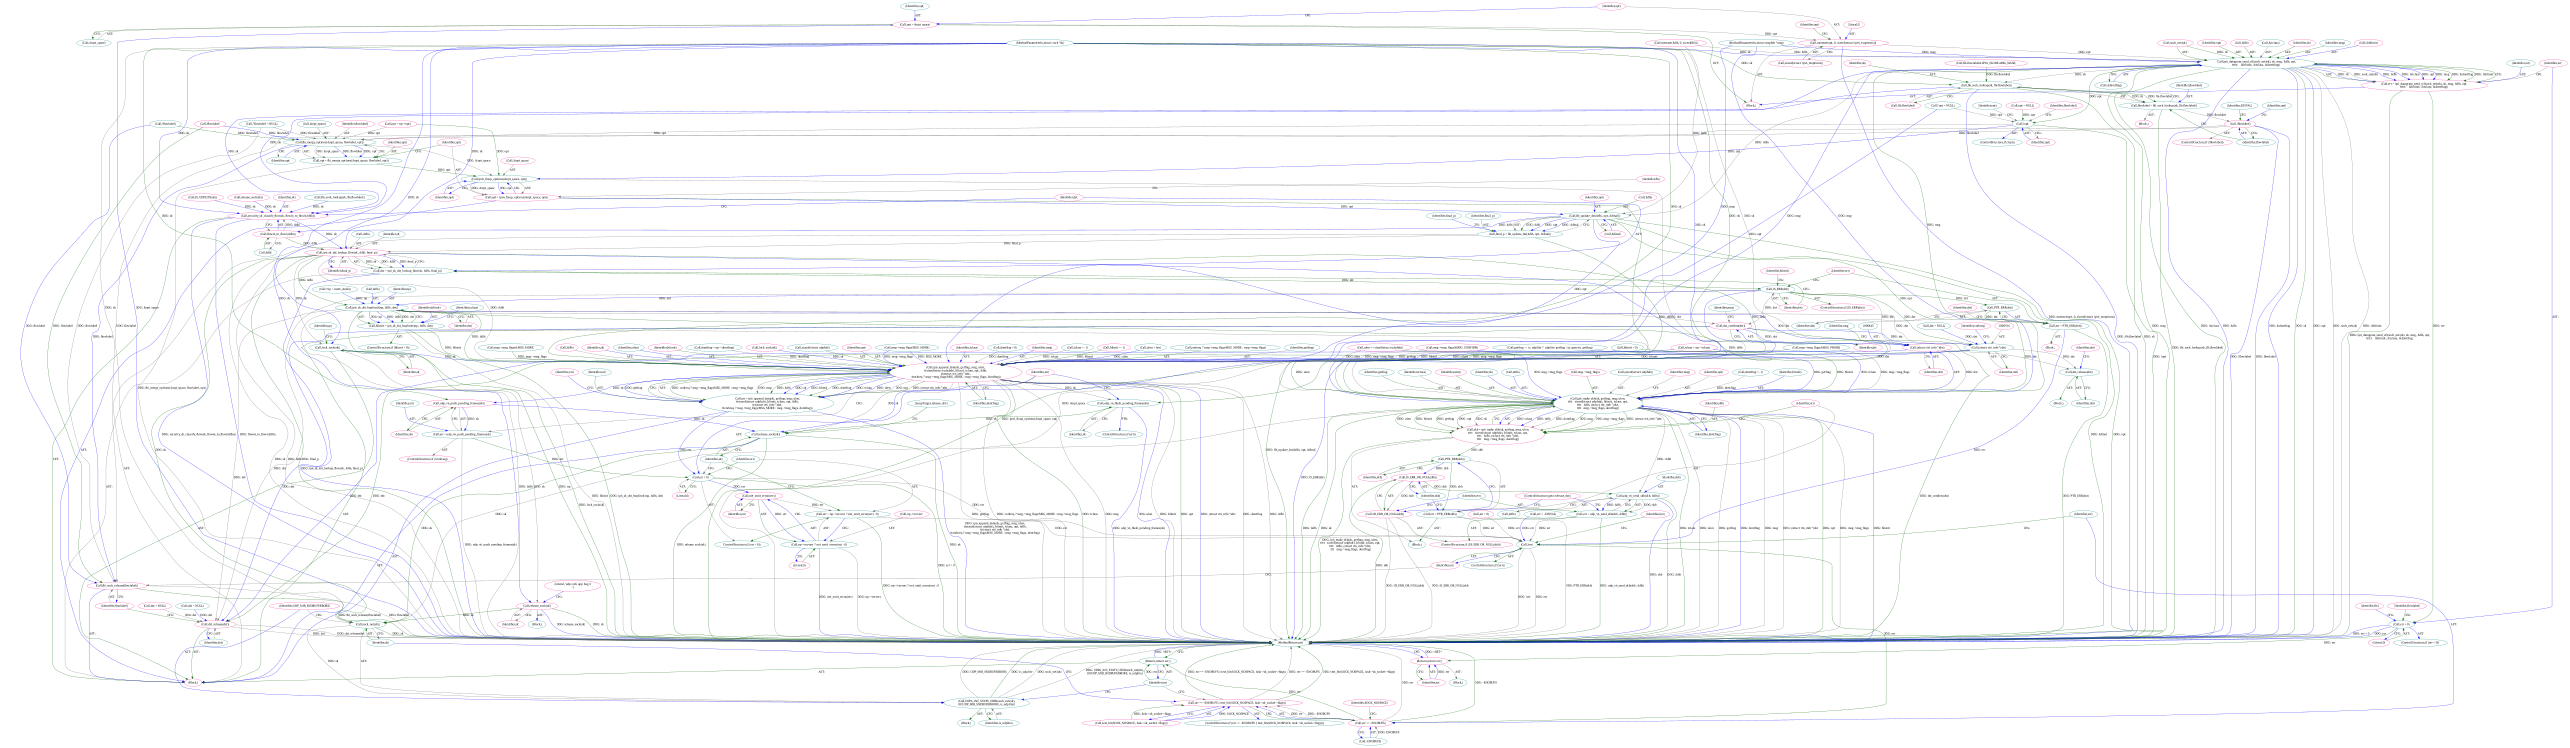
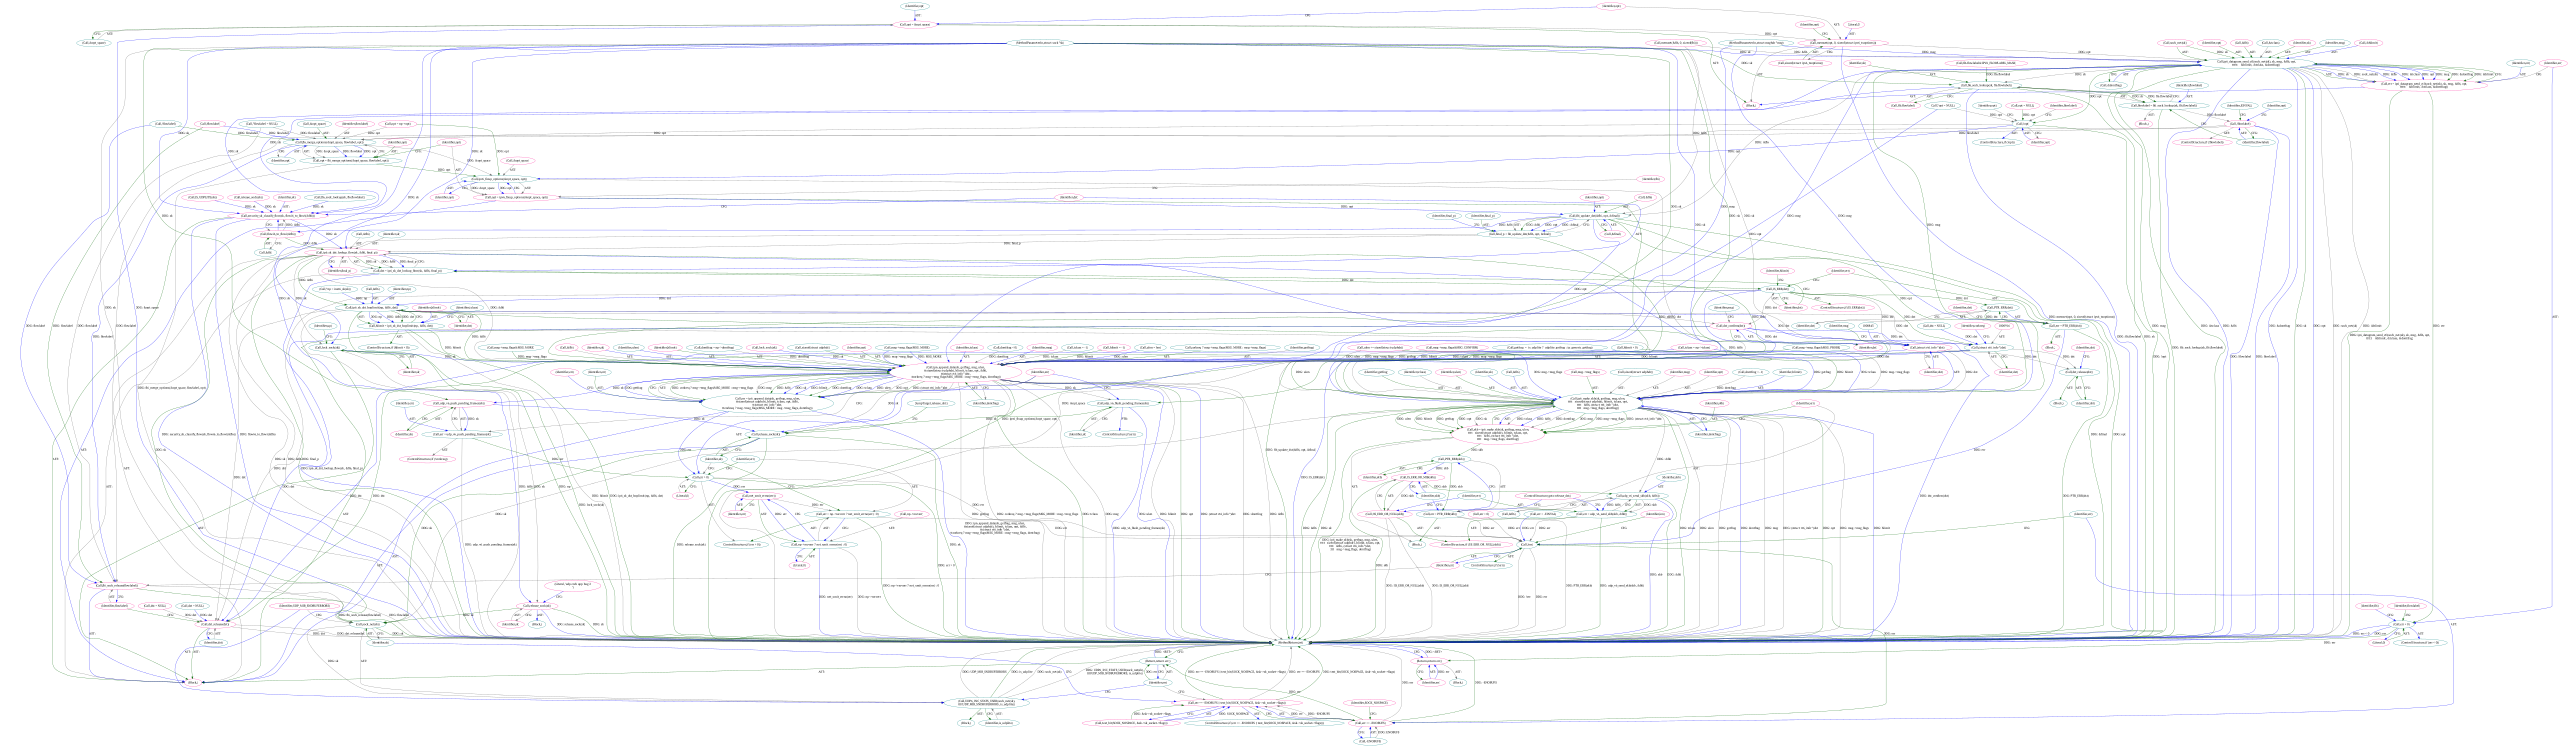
node "(Call,IS_ERR_OR_NULL(skb))": label "(Call,IS_ERR_OR_NULL(skb))" -> "(Call,IS_ERR_OR_MIB(skb))"
edge "(Call,dst_confirm(dst))" -> "(MethodReturn,int)": color darkgreen -> blue
